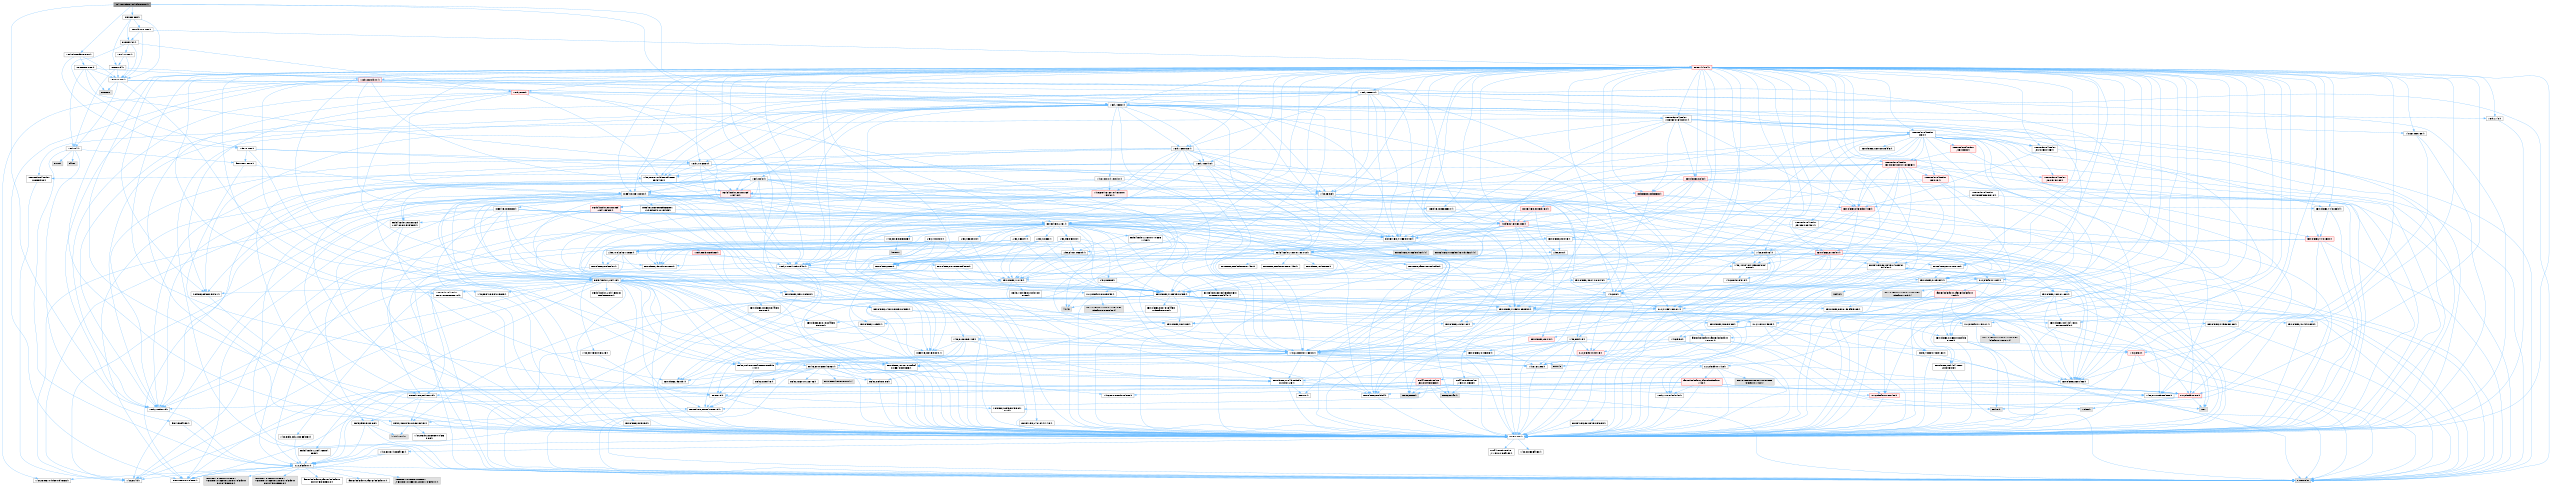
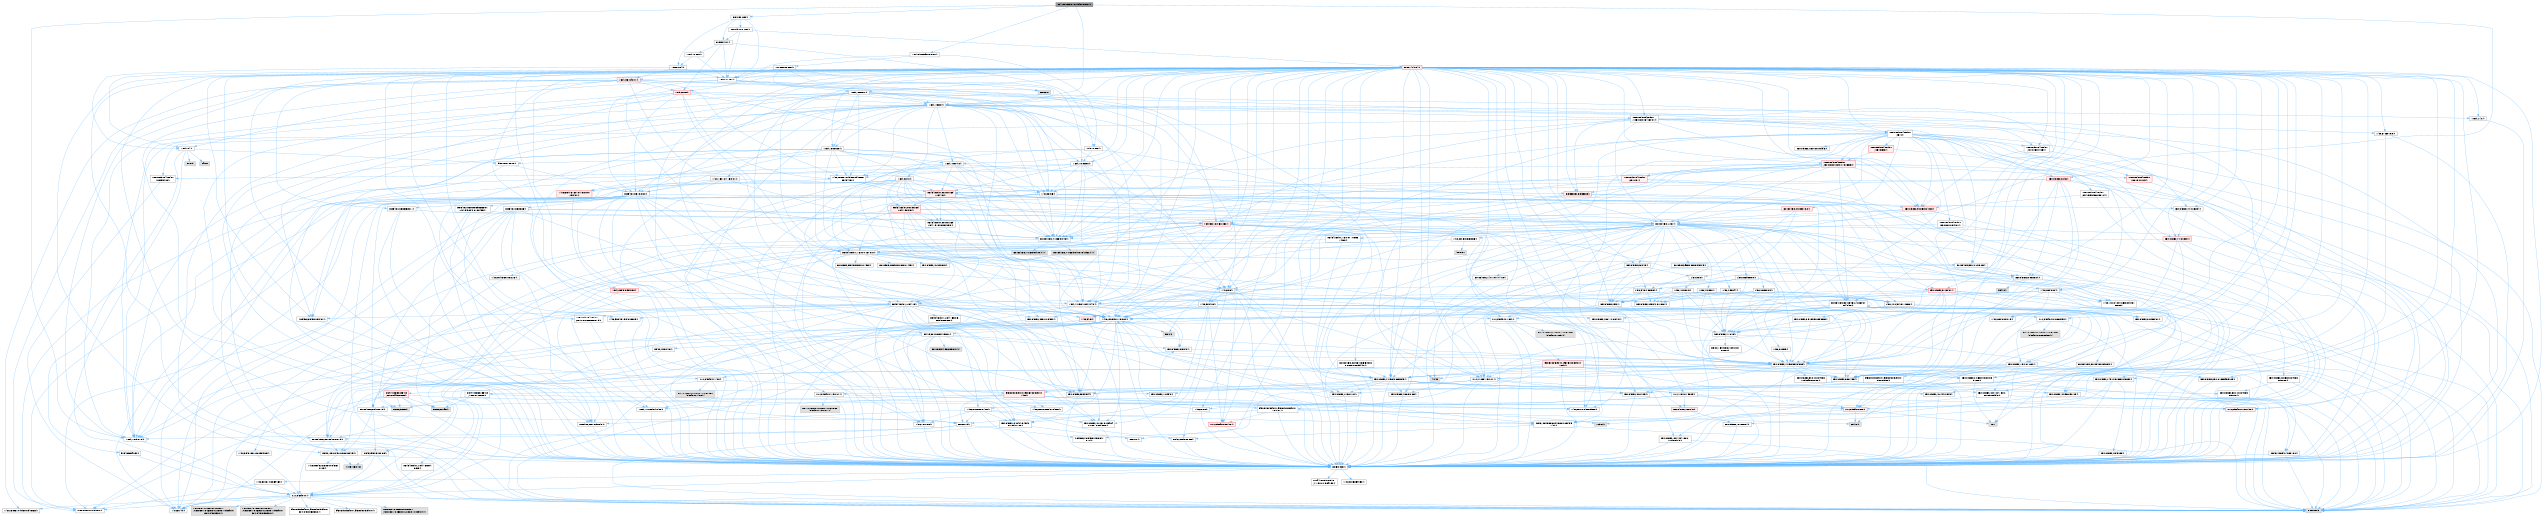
edge "Internationalization /Text.h" -> "Internationalization /StringTableCoreFwd.h": added
edge "Algo/IntroSort.h" -> "Algo/Sort.h": reversed
edge "Templates/UnrealTemplate.h" -> "Templates/Identity.h": reversed
edge "Serialization/Archive.h" -> "Templates/IsSigned.h": now "Templates/AlignmentTemplates.h" -> "Templates/IsSigned.h"
node "GenericPlatform/GenericPlatform Properties.h": added
node "Traits/IsTEnumAsByte.h": removed
